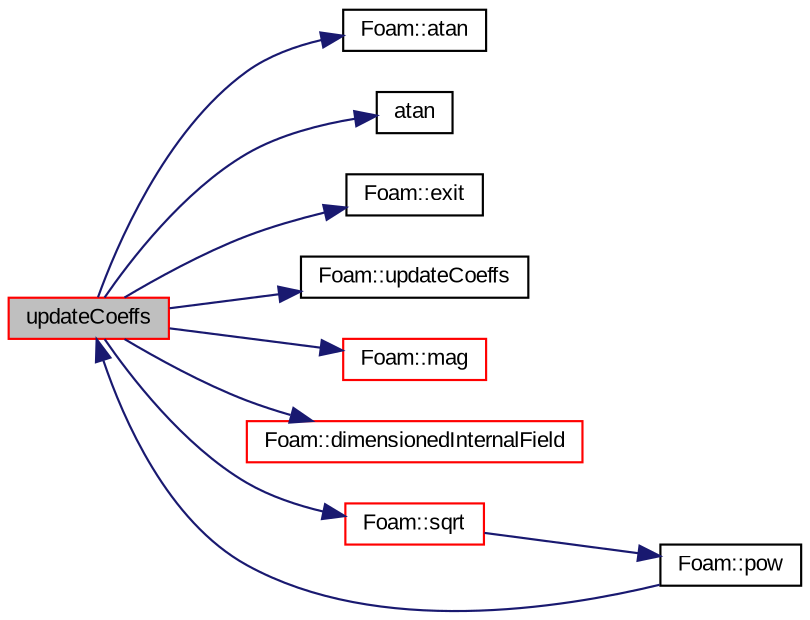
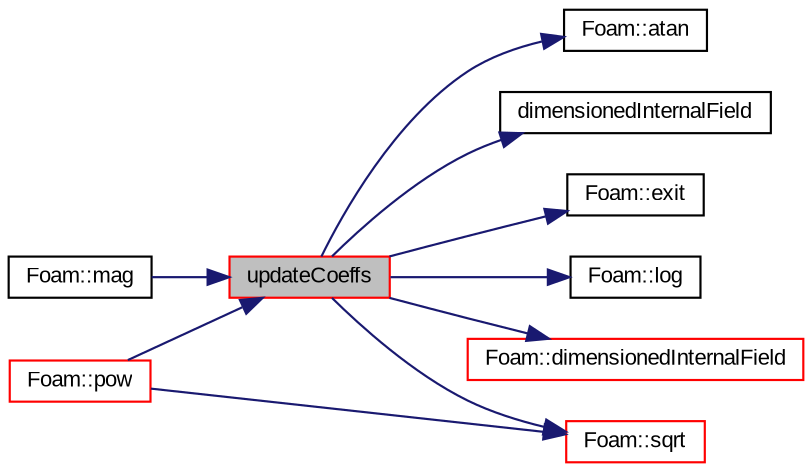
node "atan": label "atan" -> "dimensionedInternalField"
node "Foam::updateCoeffs": label "Foam::updateCoeffs" -> "Foam::log"
edge "updateCoeffs" -> "Foam::mag": reversed
node "Foam::mag": color red -> black
edge "Foam::sqrt" -> "Foam::pow": reversed
node "Foam::pow": color black -> red
